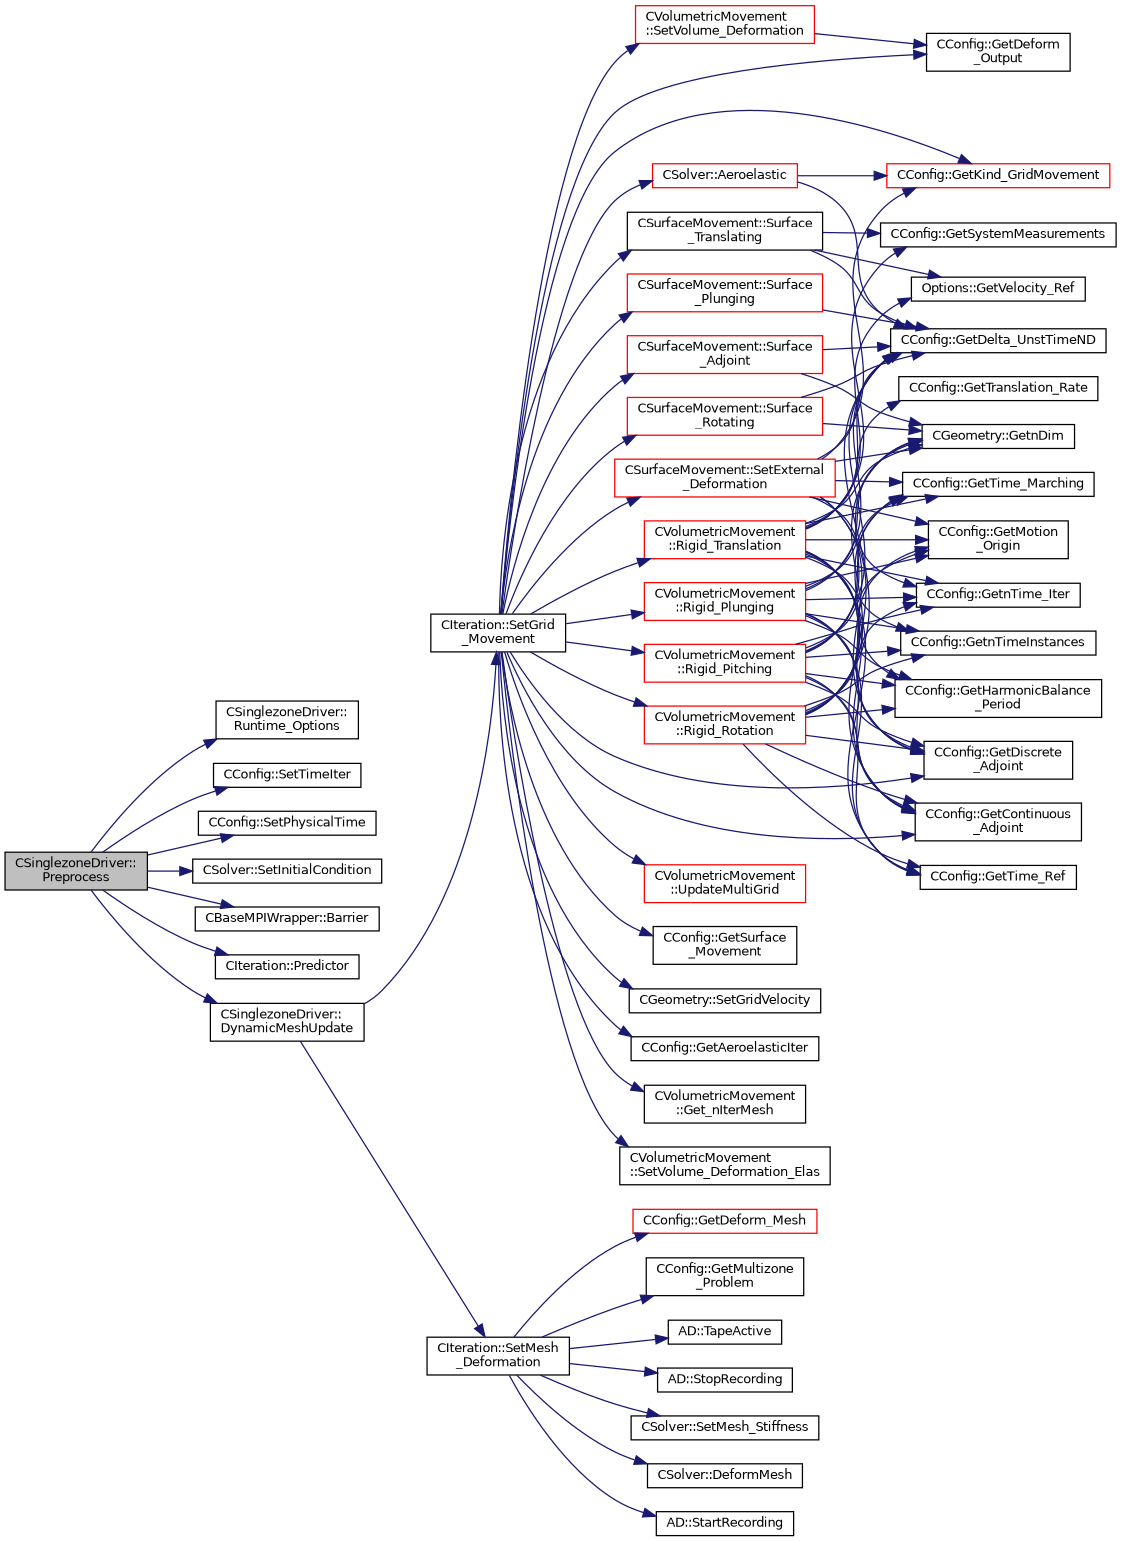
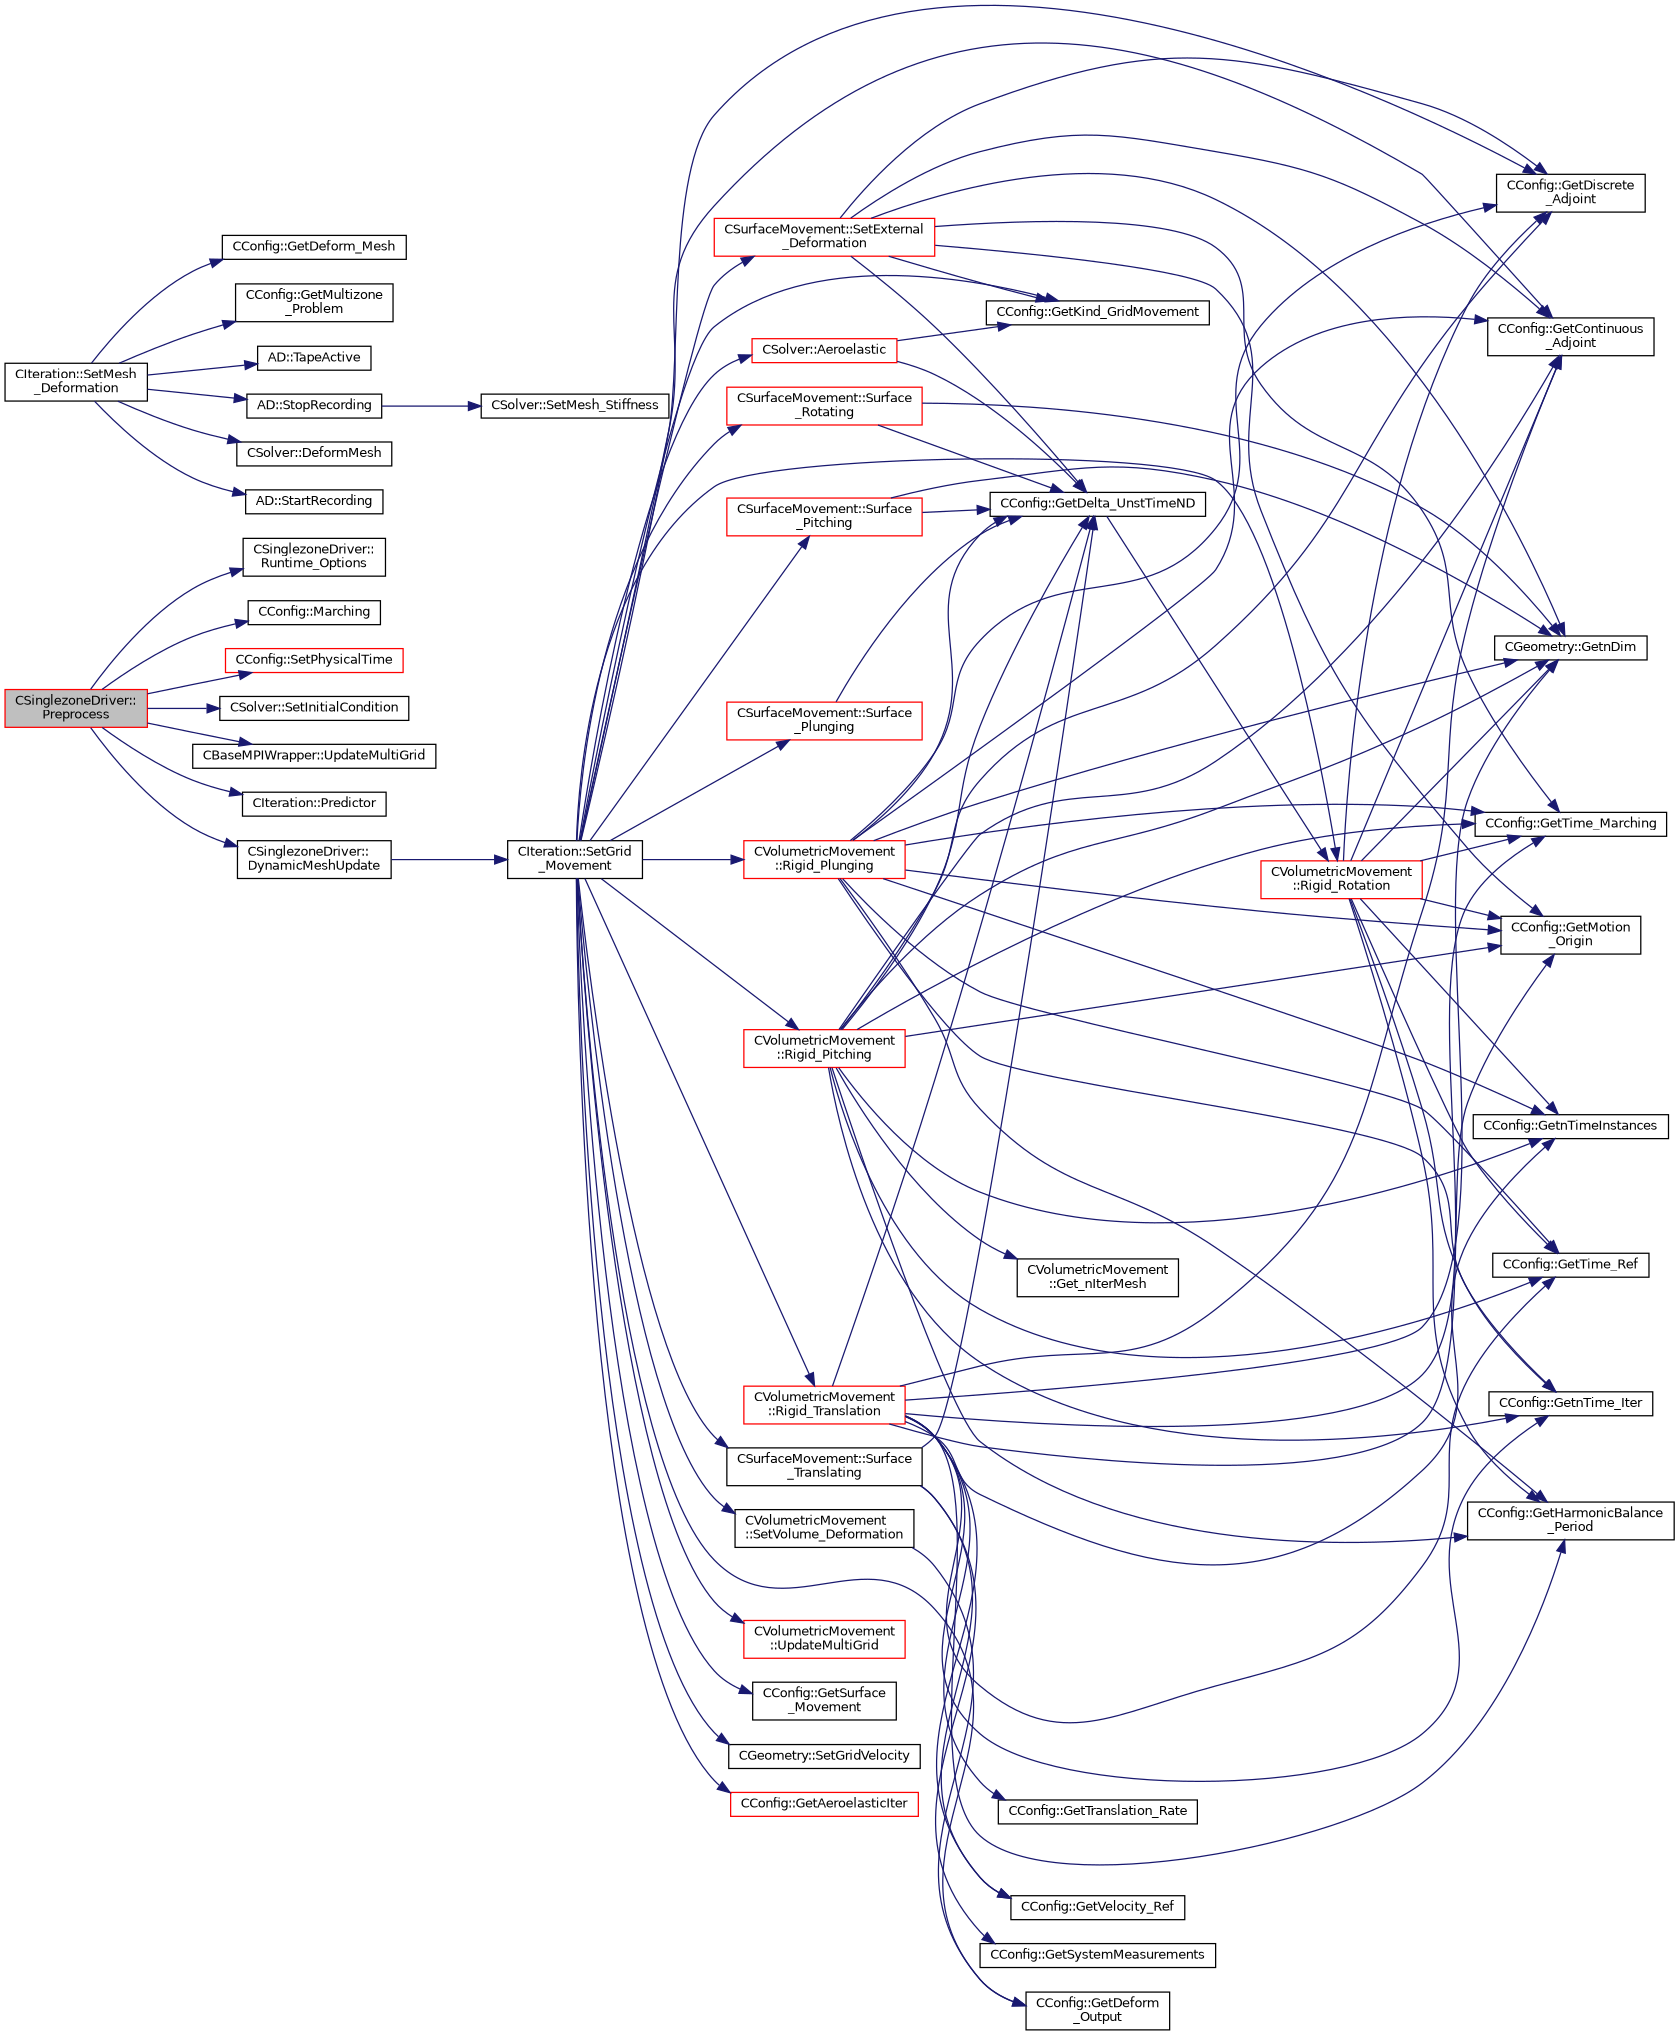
node "CVolumetricMovement ::SetVolume_Deformation": color red -> black
node "CConfig::GetKind_GridMovement": color red -> black
node "Options::GetVelocity_Ref": label "Options::GetVelocity_Ref" -> "CConfig::GetVelocity_Ref"
node "CSurfaceMovement::Surface _Adjoint": label "CSurfaceMovement::Surface _Adjoint" -> "CSurfaceMovement::Surface _Pitching"
edge "CVolumetricMovement ::Rigid_Translation" -> "CConfig::GetSystemMeasurements": removed
edge "CSurfaceMovement::SetExternal _Deformation" -> "CConfig::GetnTime_Iter": removed
edge "CVolumetricMovement ::Rigid_Rotation" -> "CConfig::GetDelta_UnstTimeND": reversed
edge "CVolumetricMovement ::Rigid_Translation" -> "CConfig::GetDiscrete _Adjoint": removed
node "CConfig::SetTimeIter": label "CConfig::SetTimeIter" -> "CConfig::Marching"
node "CConfig::SetPhysicalTime": color black -> red
node "CSinglezoneDriver:: Preprocess": color black -> red
edge "CIteration::SetGrid _Movement" -> "CVolumetricMovement ::Get_nIterMesh": now "CVolumetricMovement ::Rigid_Pitching" -> "CVolumetricMovement ::Get_nIterMesh"
node "CBaseMPIWrapper::Barrier": label "CBaseMPIWrapper::Barrier" -> "CBaseMPIWrapper::UpdateMultiGrid"
node "CConfig::GetAeroelasticIter": color black -> red
node "CVolumetricMovement ::SetVolume_Deformation_Elas": removed
edge "CSinglezoneDriver:: DynamicMeshUpdate" -> "CIteration::SetMesh _Deformation": removed
node "CConfig::GetDeform_Mesh": color red -> black
edge "CIteration::SetMesh _Deformation" -> "CSolver::SetMesh_Stiffness": now "AD::StopRecording" -> "CSolver::SetMesh_Stiffness"
